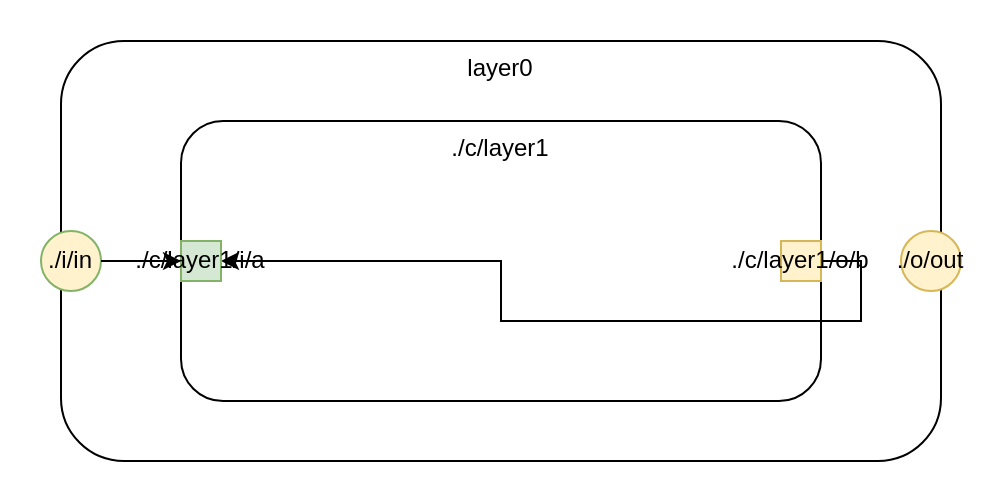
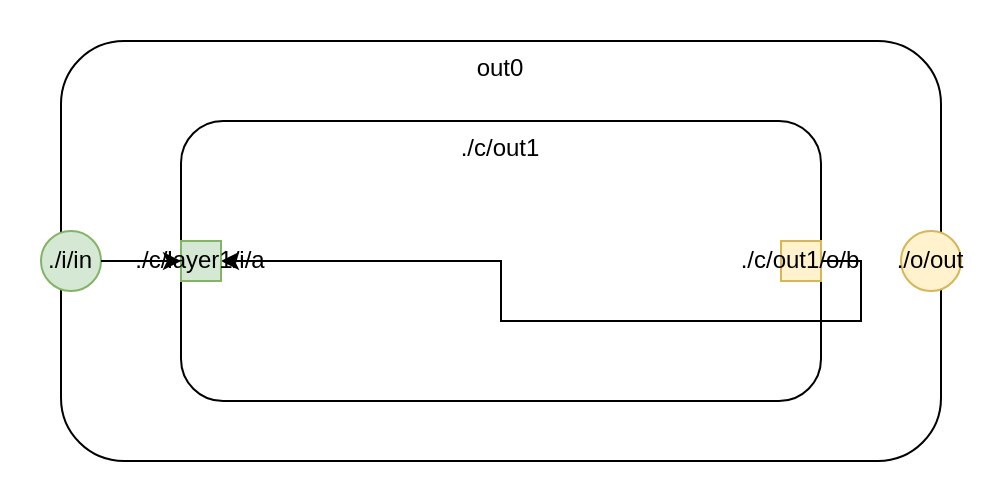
node "layer0": label "layer0" -> "out0"
node "./c/layer1": label "./c/layer1" -> "./c/out1"
node "./i/in": fillcolor #fff2cc -> #d5e8d4
node "./c/layer1/o/b": label "./c/layer1/o/b" -> "./c/out1/o/b"
